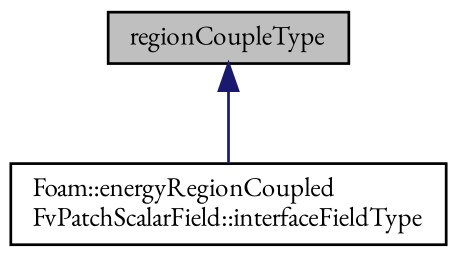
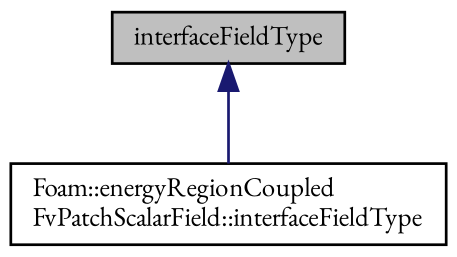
node "regionCoupleType": label "regionCoupleType" -> "interfaceFieldType"
